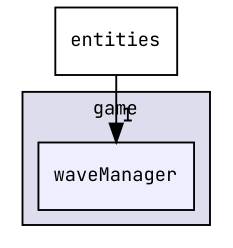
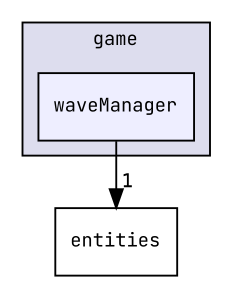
edge "entities" -> "waveManager": reversed
